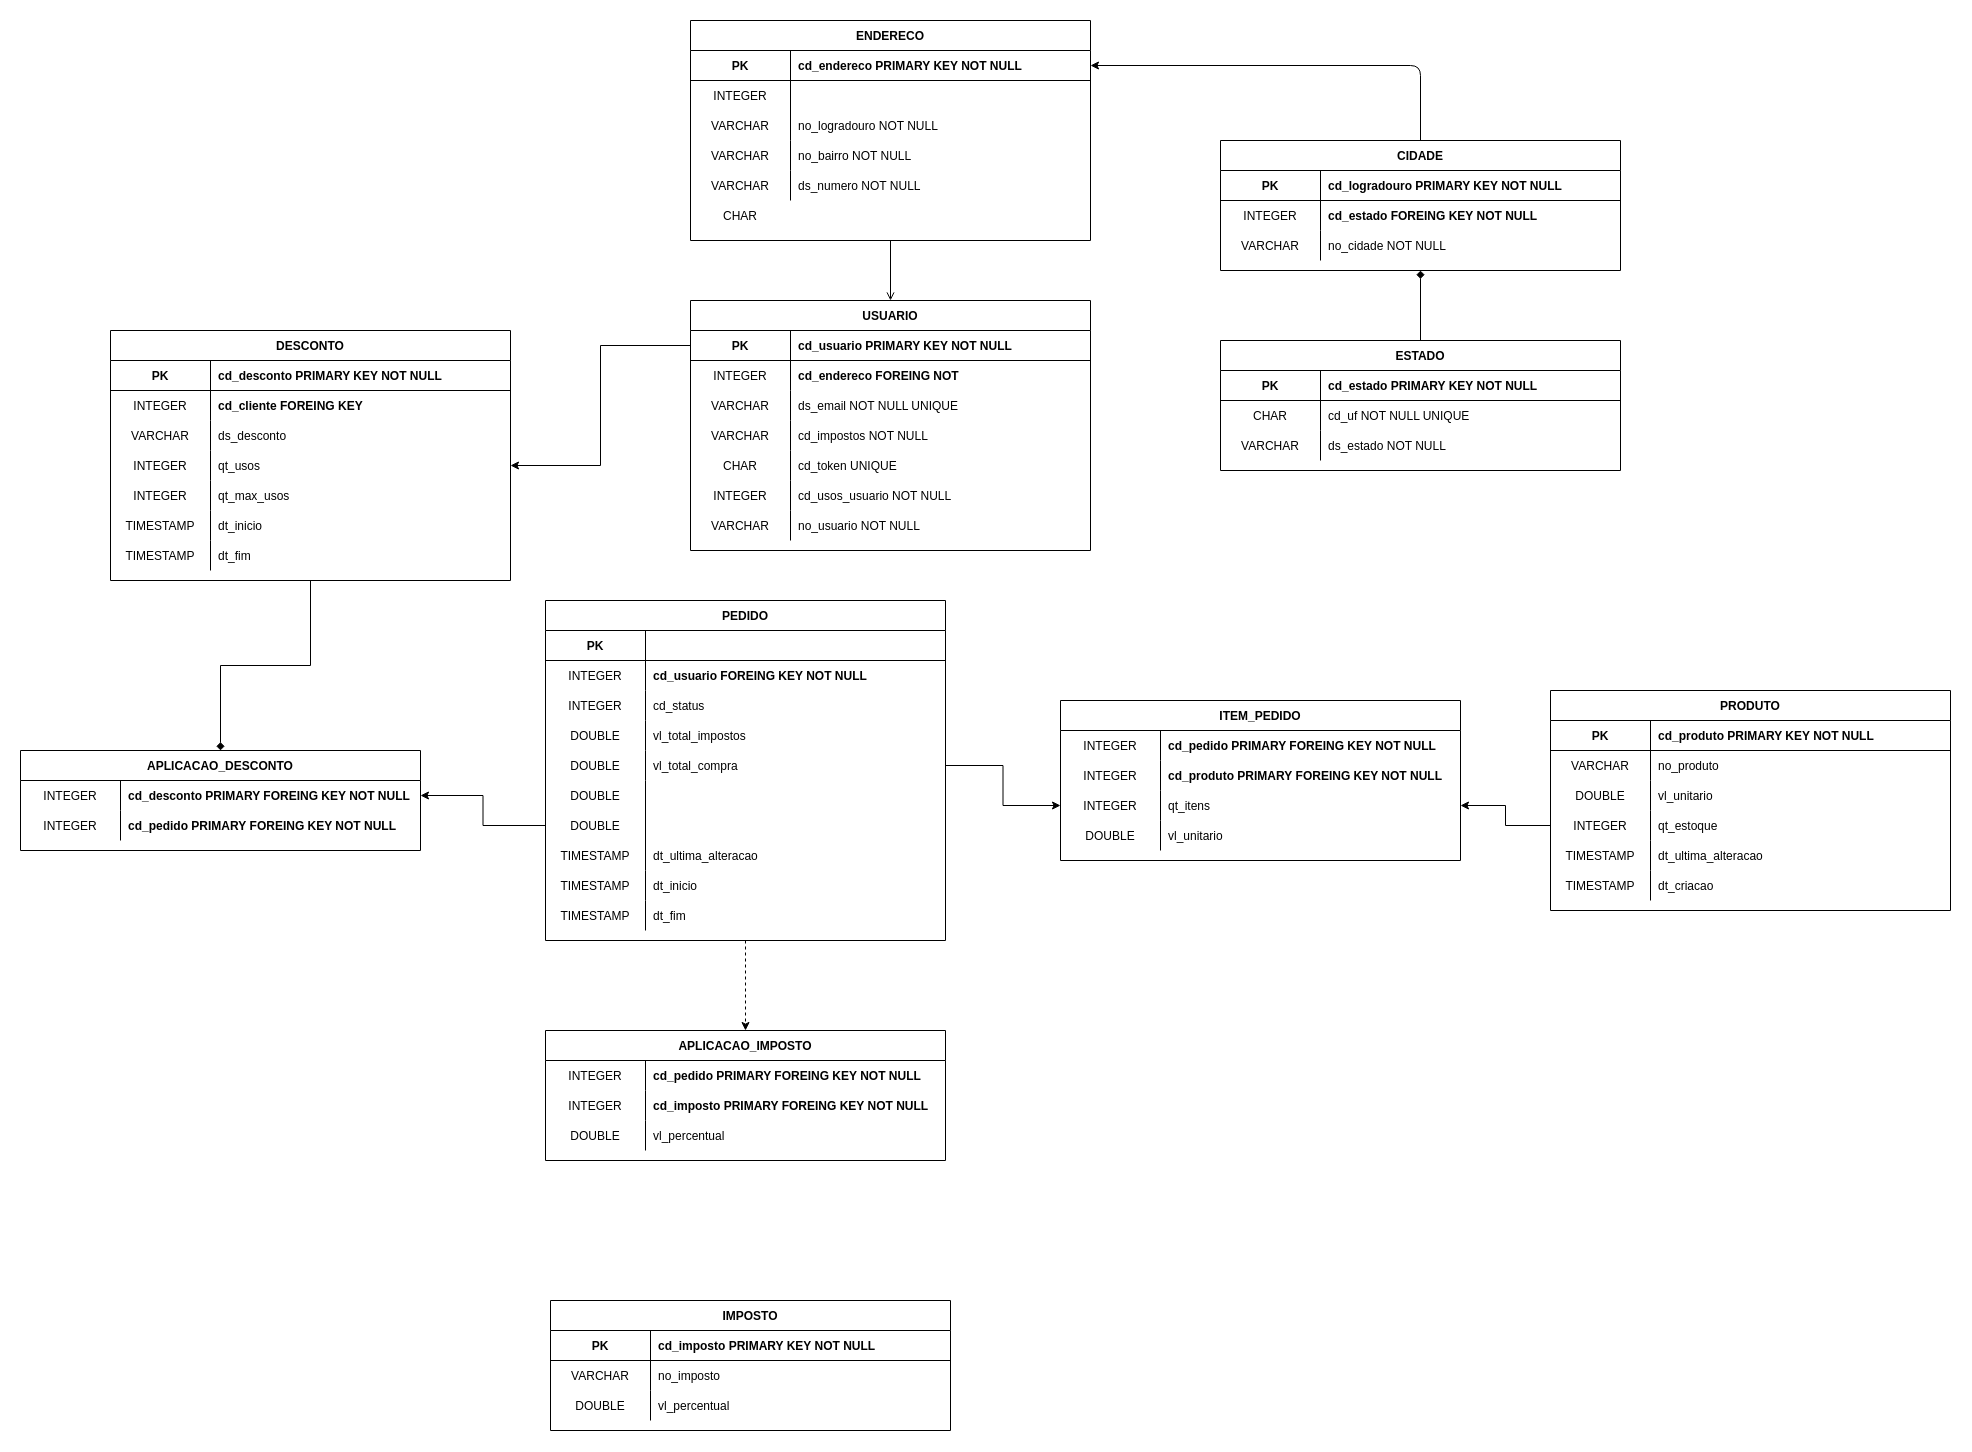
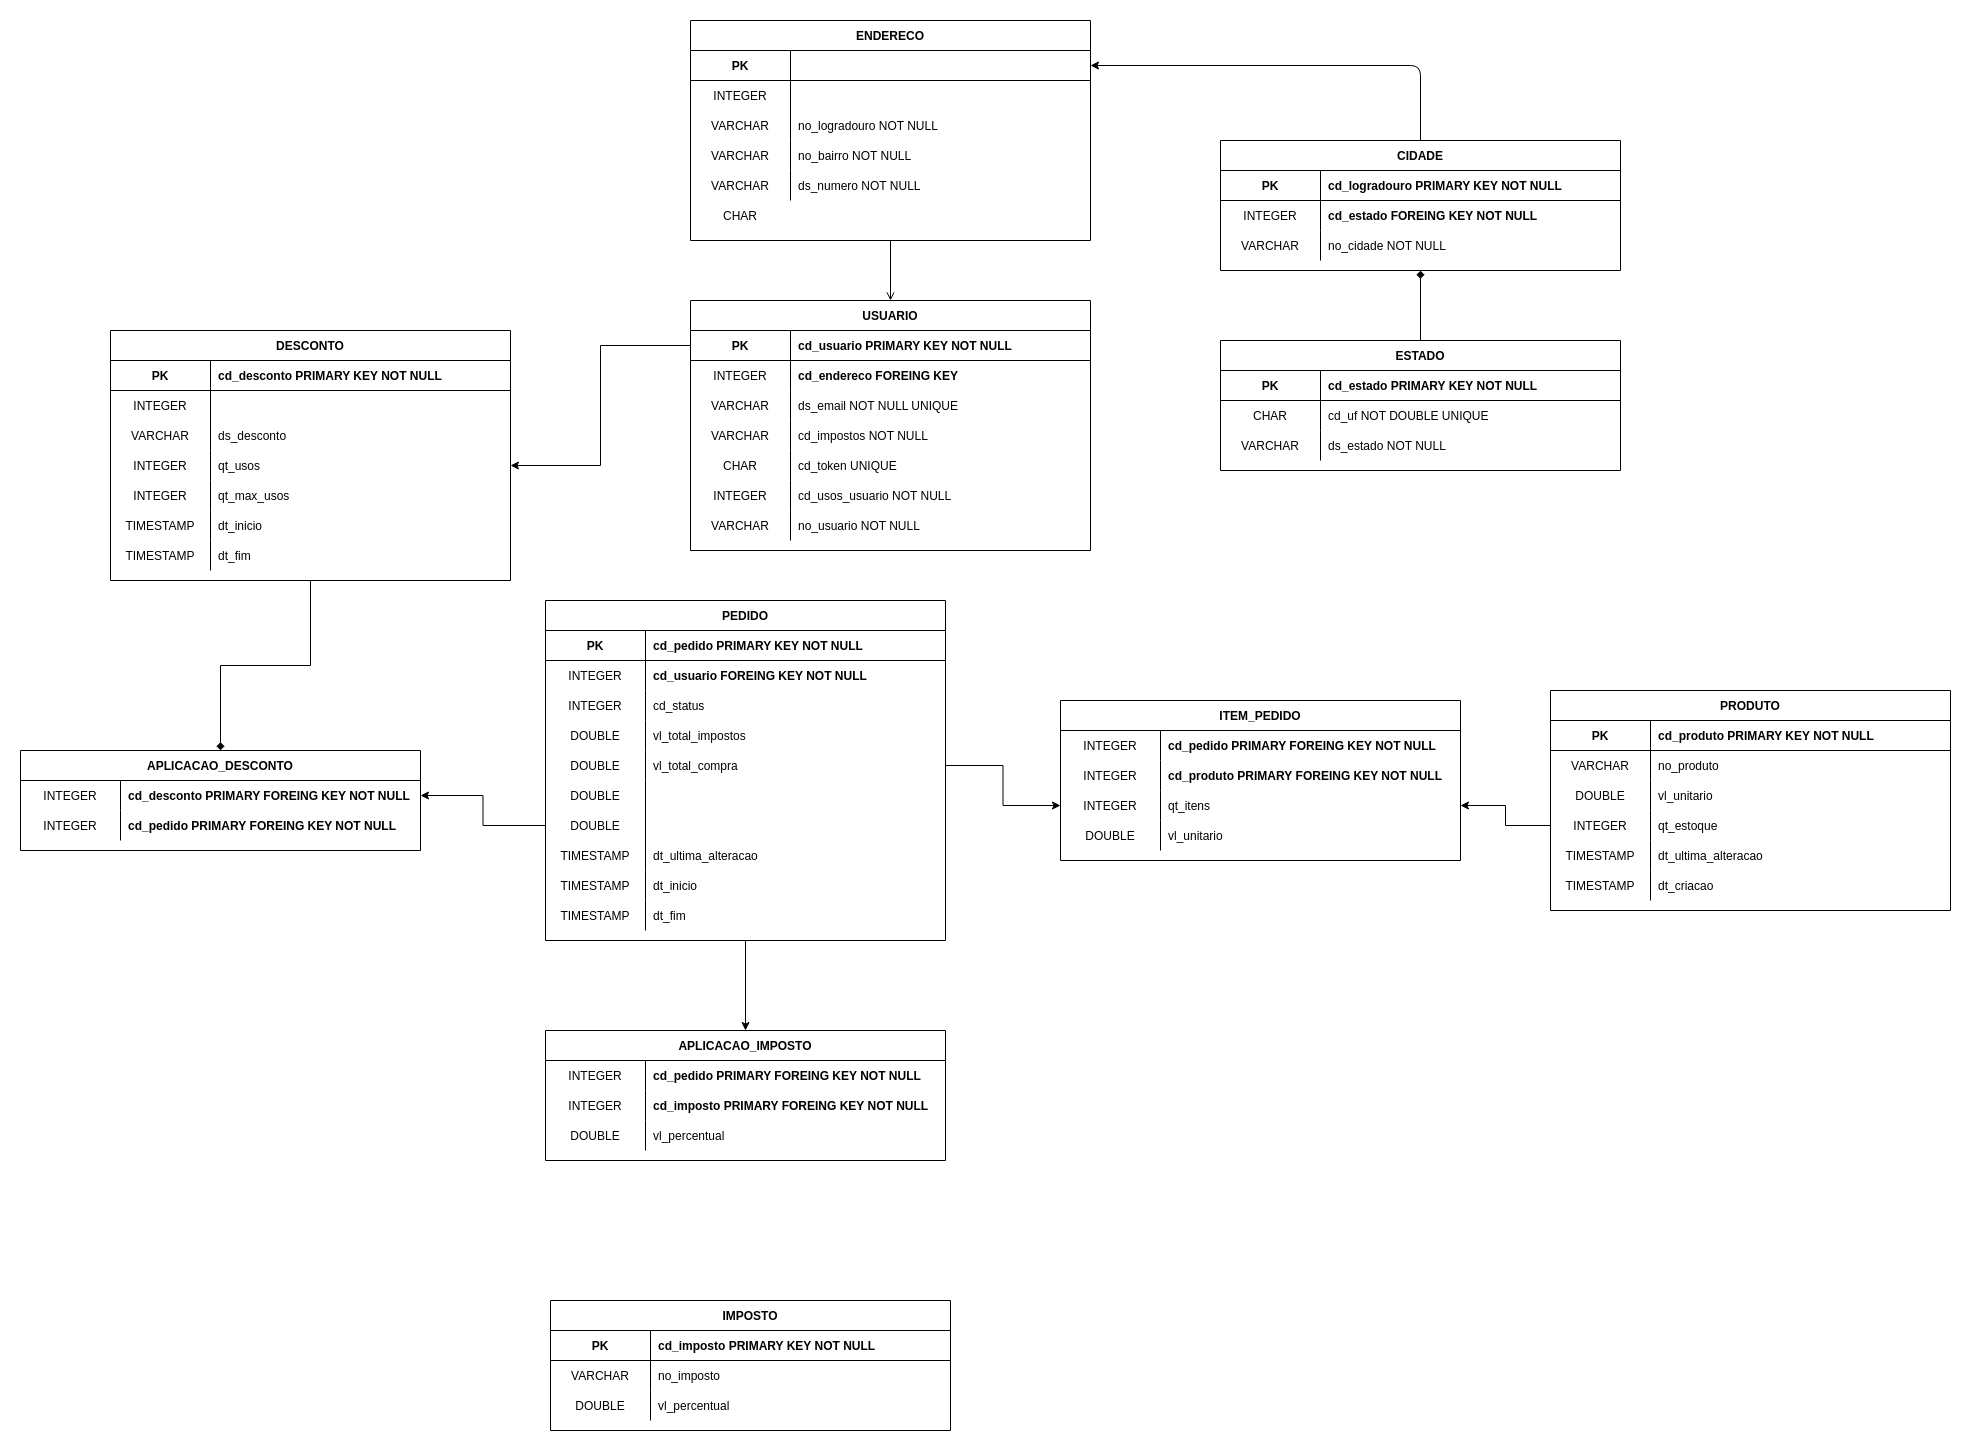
node "cd_endereco PRIMARY KEY NOT NULL": removed
node "cd_endereco FOREING NOT": label "cd_endereco FOREING NOT" -> "cd_endereco FOREING KEY"
node "cd_cliente FOREING KEY": removed
node "cd_uf NOT NULL UNIQUE": label "cd_uf NOT NULL UNIQUE" -> "cd_uf NOT DOUBLE UNIQUE"
node "cd_pedido PRIMARY KEY NOT NULL": added
edge "PEDIDO" -> "APLICACAO_IMPOSTO": style dashed -> solid
